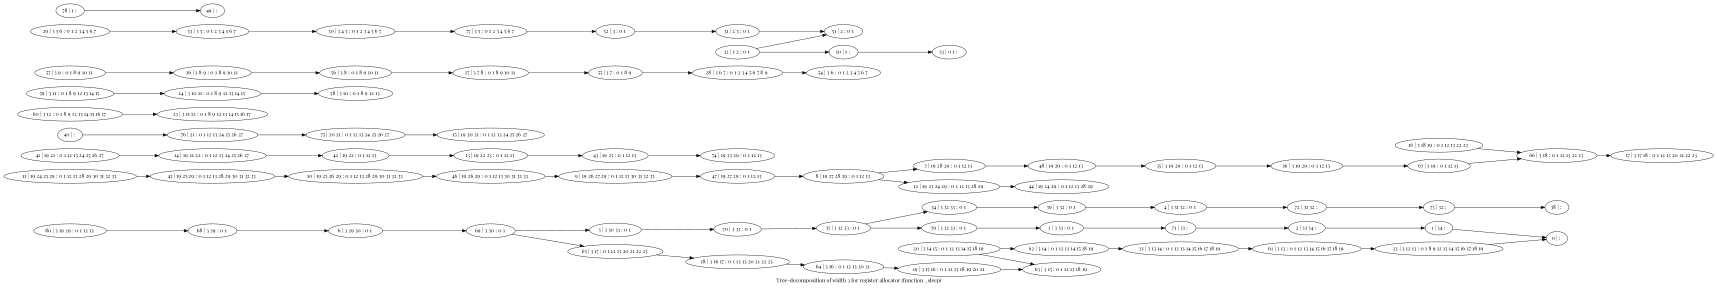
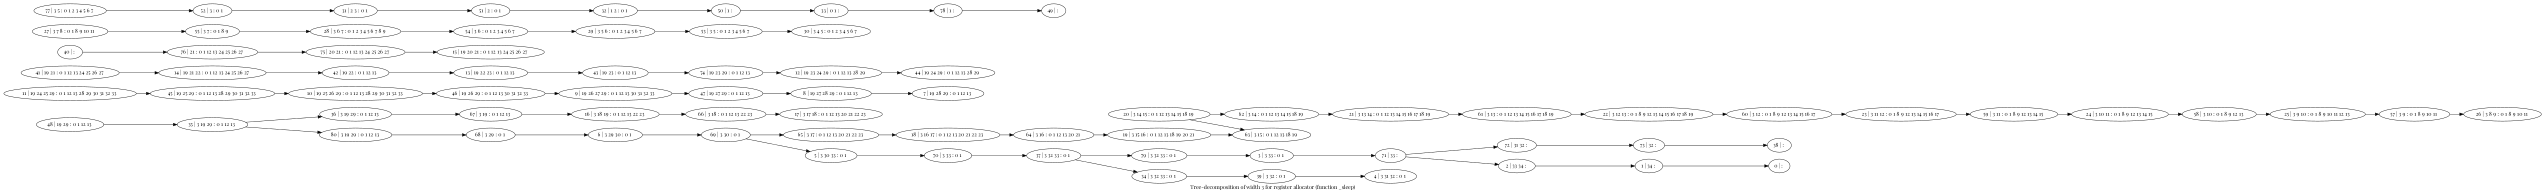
edge "33 | 0 1 :" -> "78 | 1 :": added
edge "30 | 3 4 5 : 0 1 2 3 4 5 6 7" -> "77 | 3 5 : 0 1 2 3 4 5 6 7": removed
edge "54 | 3 6 : 0 1 2 3 4 5 6 7" -> "29 | 3 5 6 : 0 1 2 3 4 5 6 7": added
edge "32 | 1 2 : 0 1" -> "51 | 2 : 0 1": reversed
node "56 | 3 8 : 0 1 8 9 10 11": removed
edge "23 | 3 11 12 : 0 1 8 9 12 13 14 15 16 17" -> "59 | 3 11 : 0 1 8 9 12 13 14 15": added
node "25 | 3 9 10 : 0 1 8 9 10 11 12 13": added
edge "35 | 3 19 29 : 0 1 12 13" -> "80 | 3 19 29 : 0 1 12 13": added
edge "67 | 3 19 : 0 1 12 13" -> "66 | 3 18 : 0 1 12 13 22 23": now "67 | 3 19 : 0 1 12 13" -> "16 | 3 18 19 : 0 1 12 13 22 23"
edge "7 | 19 28 29 : 0 1 12 13" -> "48 | 19 29 : 0 1 12 13": removed
edge "8 | 19 27 28 29 : 0 1 12 13" -> "12 | 19 23 24 29 : 0 1 12 13 28 29": now "74 | 19 23 29 : 0 1 12 13" -> "12 | 19 23 24 29 : 0 1 12 13 28 29"
edge "4 | 3 31 32 : 0 1" -> "72 | 31 32 :": now "71 | 33 :" -> "72 | 31 32 :"
edge "22 | 3 12 13 : 0 1 8 9 12 13 14 15 16 17 18 19" -> "0 | :": now "22 | 3 12 13 : 0 1 8 9 12 13 14 15 16 17 18 19" -> "60 | 3 12 : 0 1 8 9 12 13 14 15 16 17"
